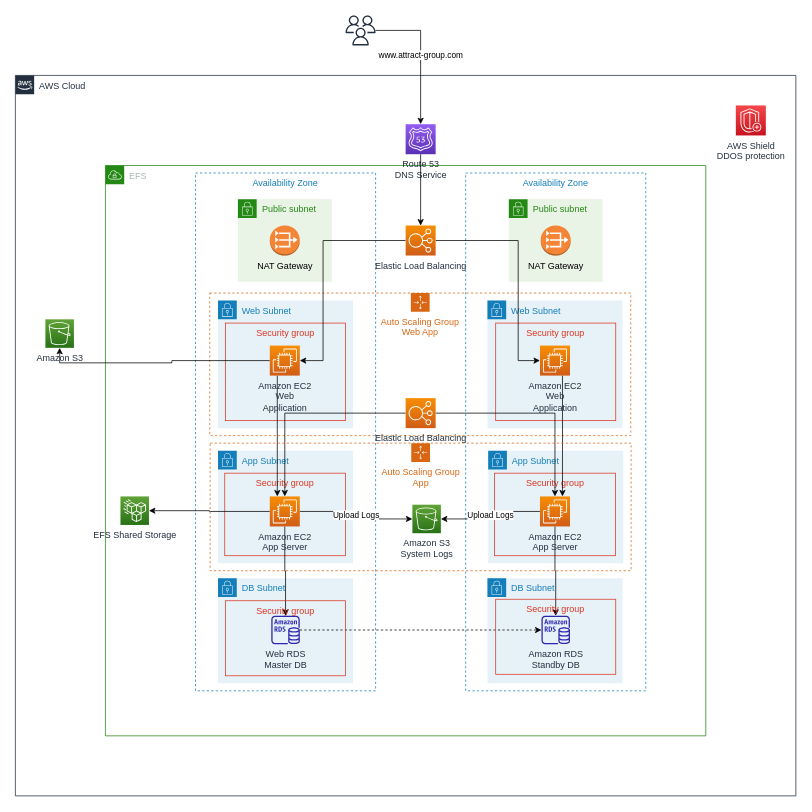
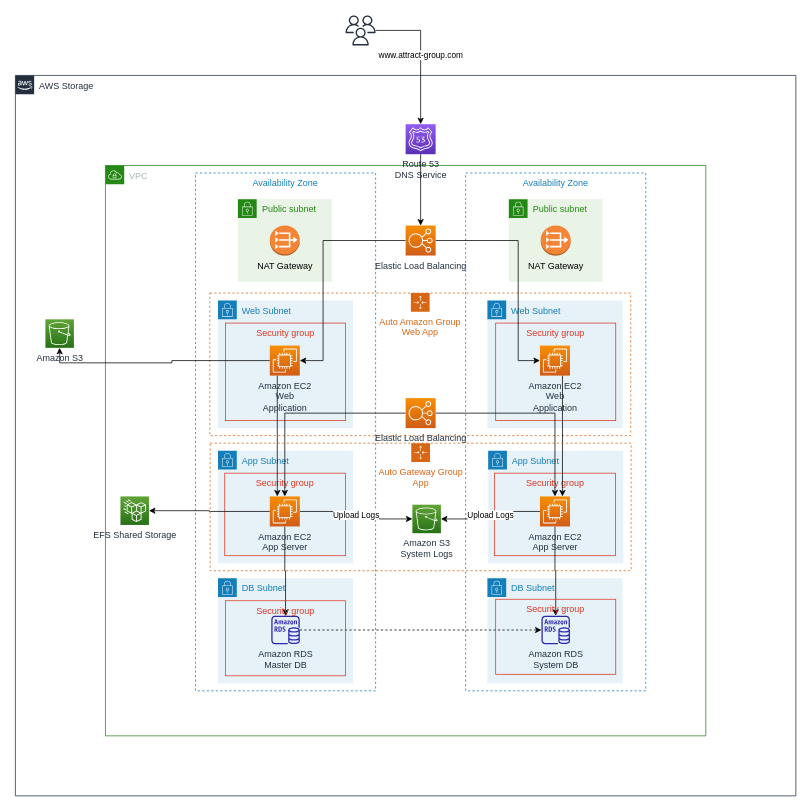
node "AWS Cloud": label "AWS Cloud" -> "AWS Storage"
node "AWS Shield DDOS protection": removed
node "EFS": label "EFS" -> "VPC"
node "Auto Scaling Group Web App": label "Auto Scaling Group Web App" -> "Auto Amazon Group Web App"
node "Auto Scaling Group App": label "Auto Scaling Group App" -> "Auto Gateway Group App"
node "Web RDS Master DB": label "Web RDS Master DB" -> "Amazon RDS Master DB"
node "Amazon RDS Standby DB": label "Amazon RDS Standby DB" -> "Amazon RDS System DB"
